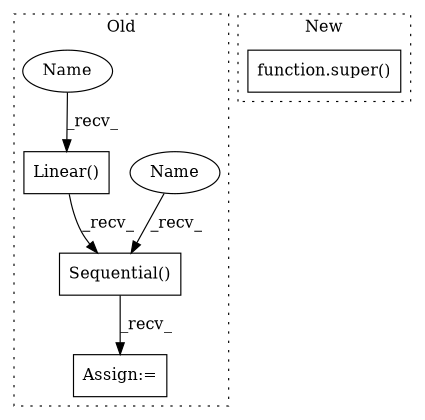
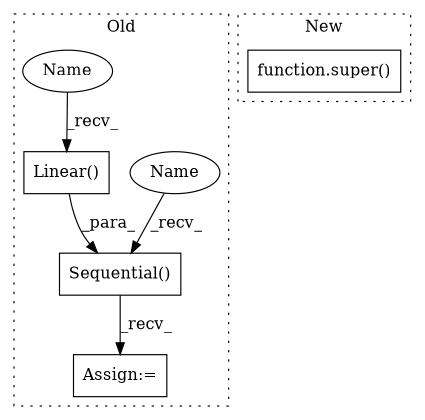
edge "Linear()" -> "Sequential()": label "_recv_" -> "_para_"
